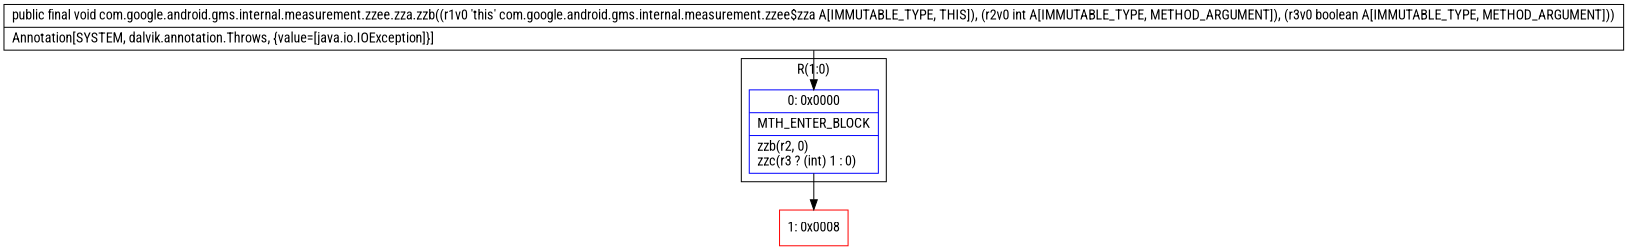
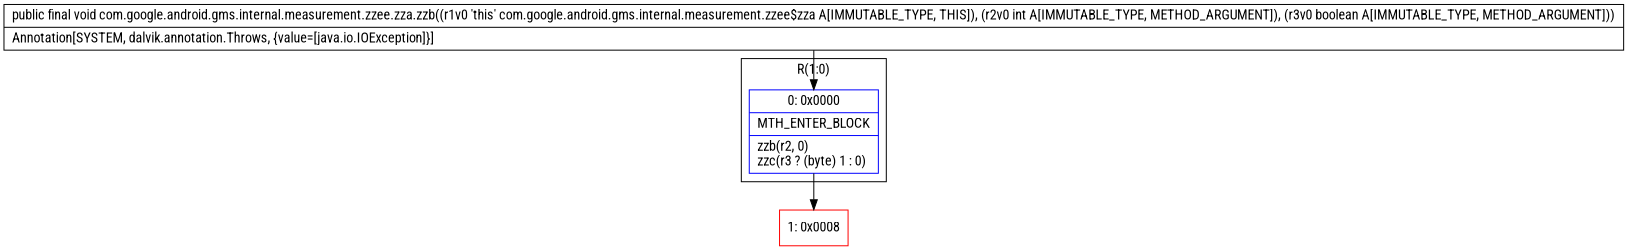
node "0: 0x0000": text "zzc(r3 ? (int) 1 : 0)" -> "zzc(r3 ? (byte) 1 : 0)"
